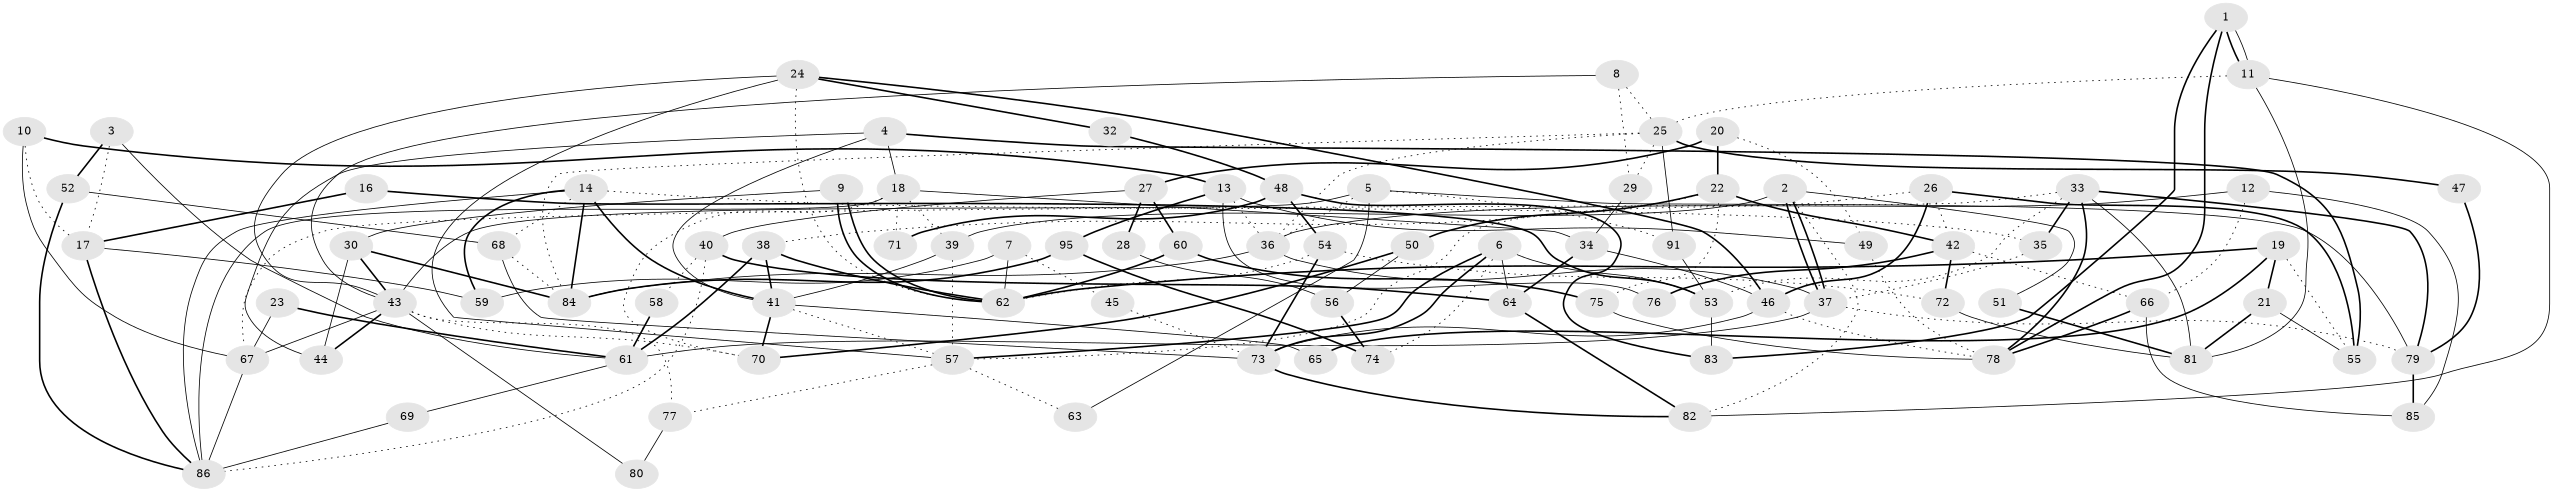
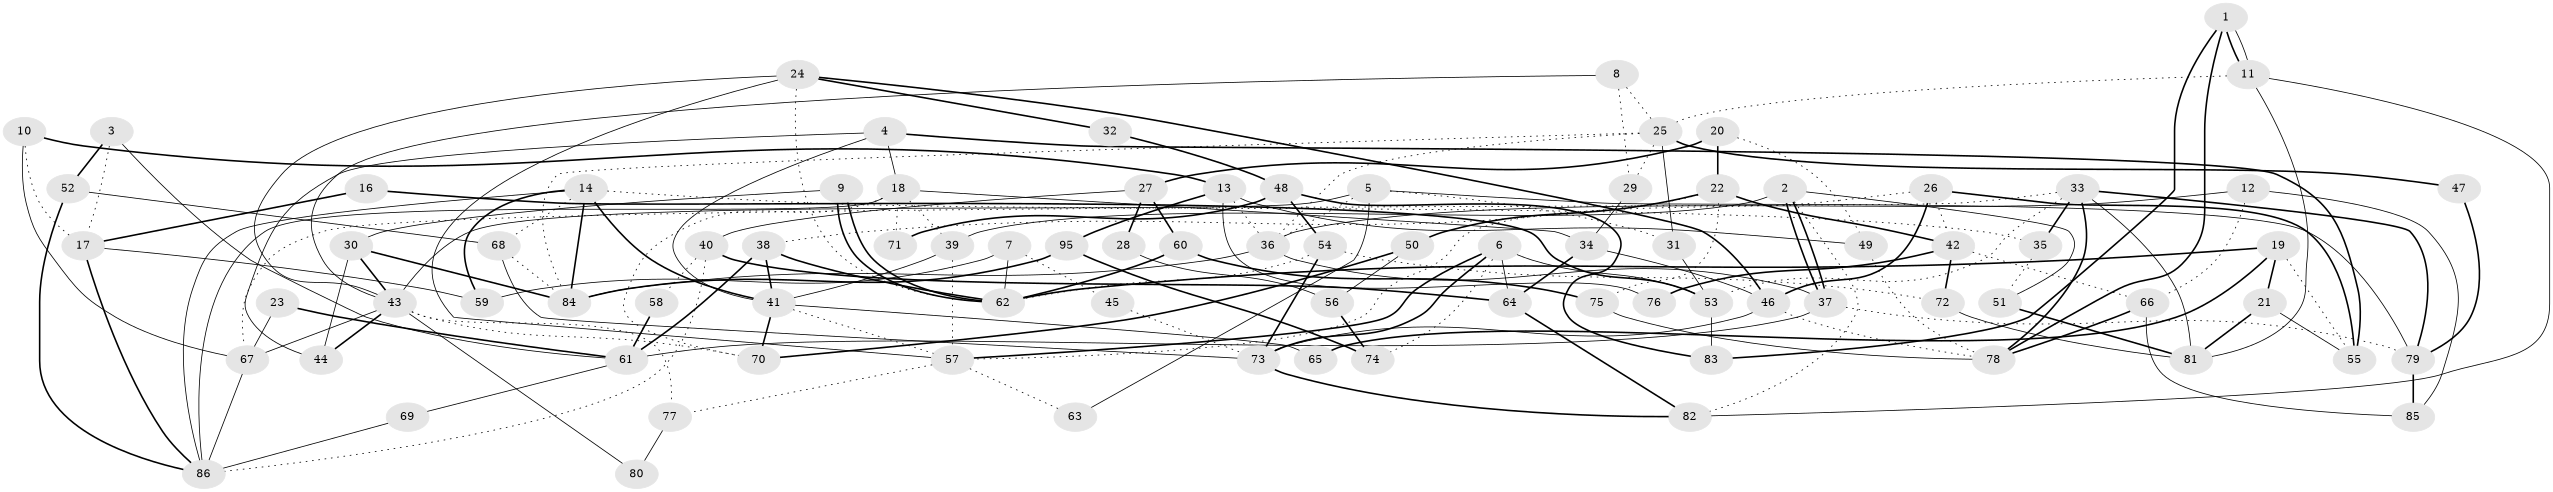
node "91": label "91" -> "31"
edge "35" -- "37": now "35" -- "51"
